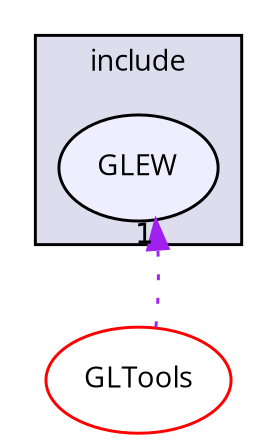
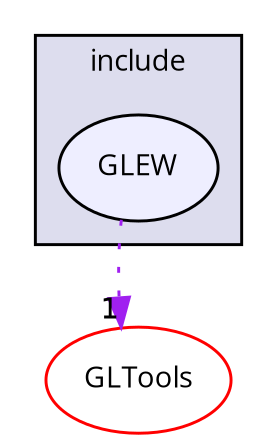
edge "GLTools" -> "GLEW": reversed
